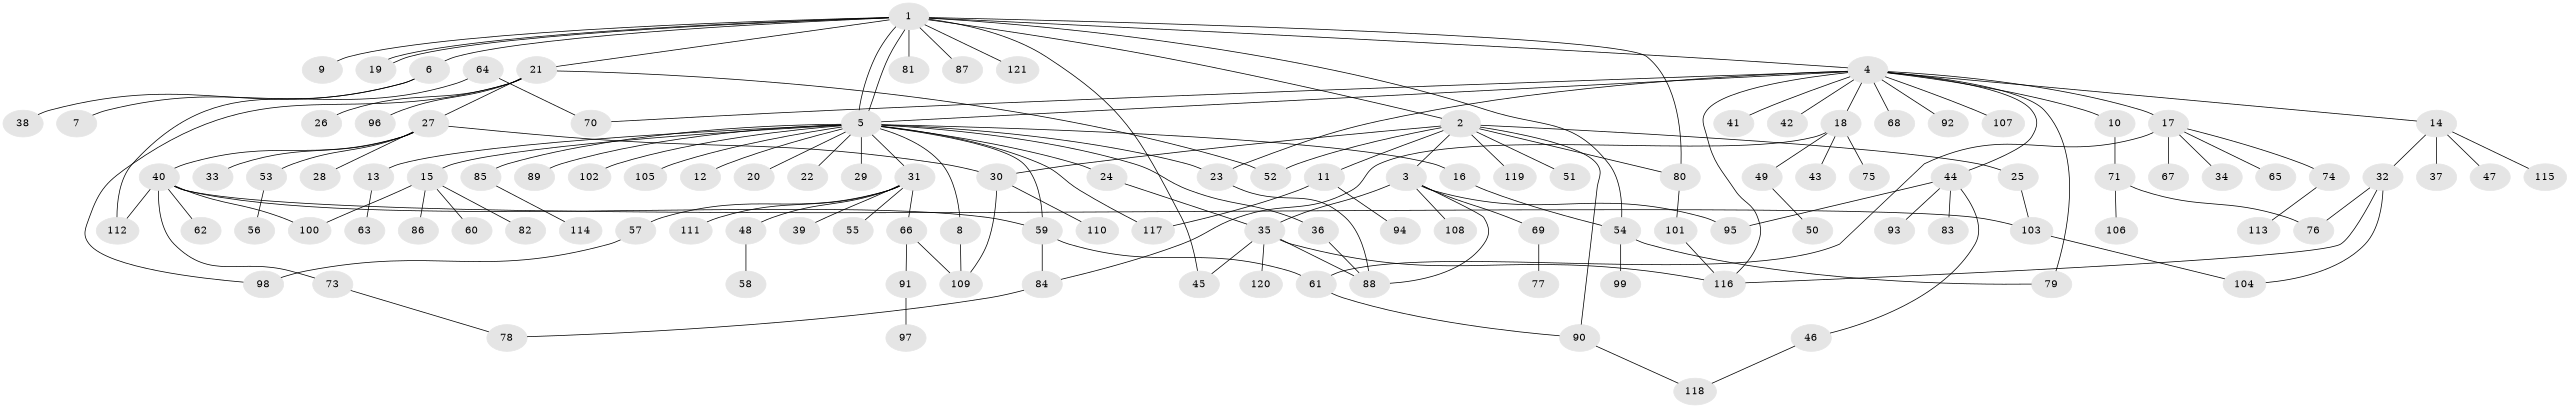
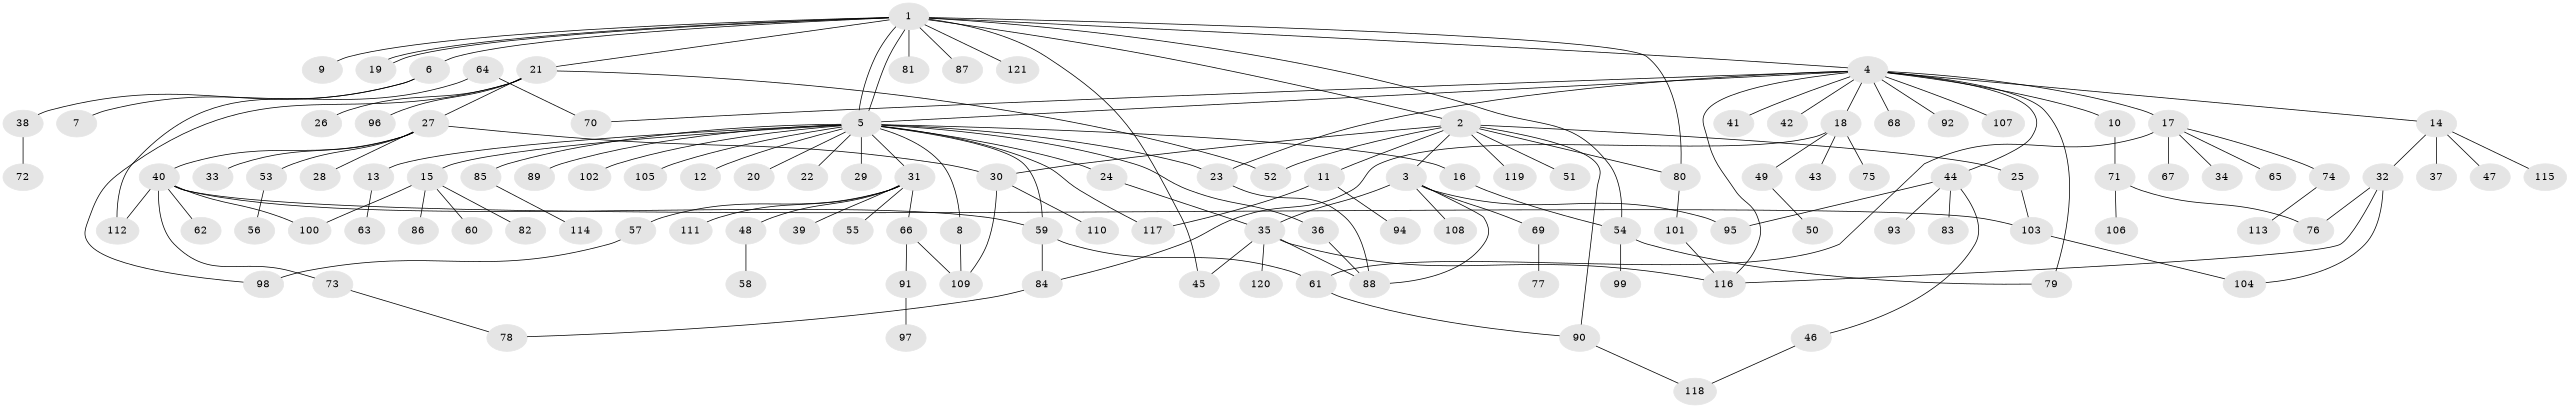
node "72": added
